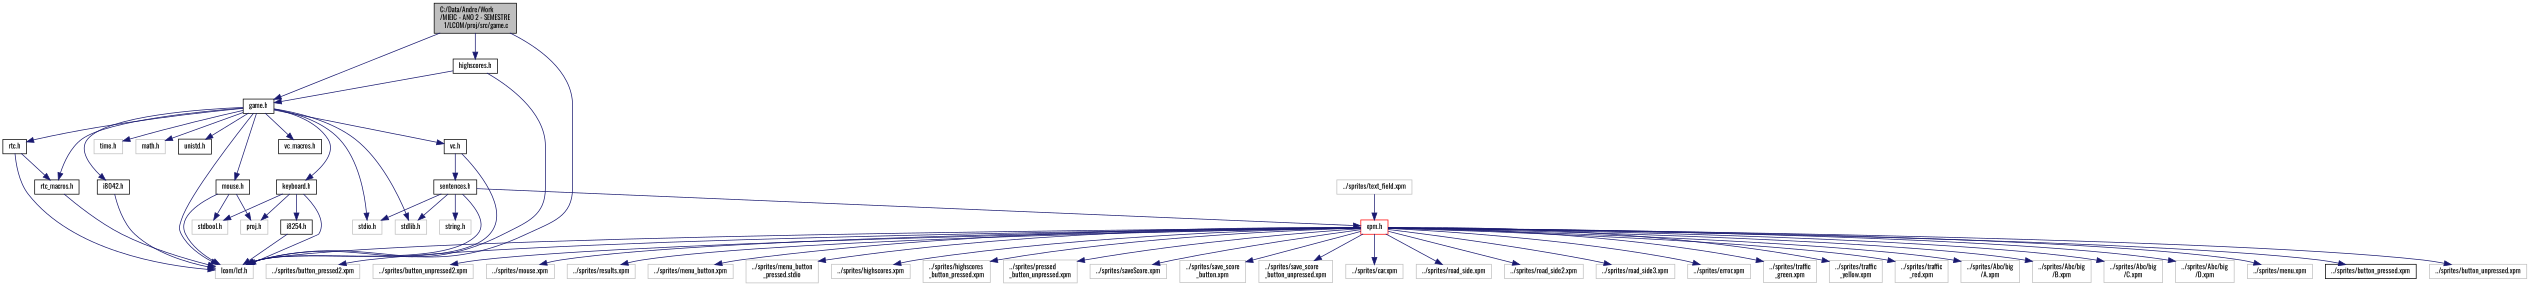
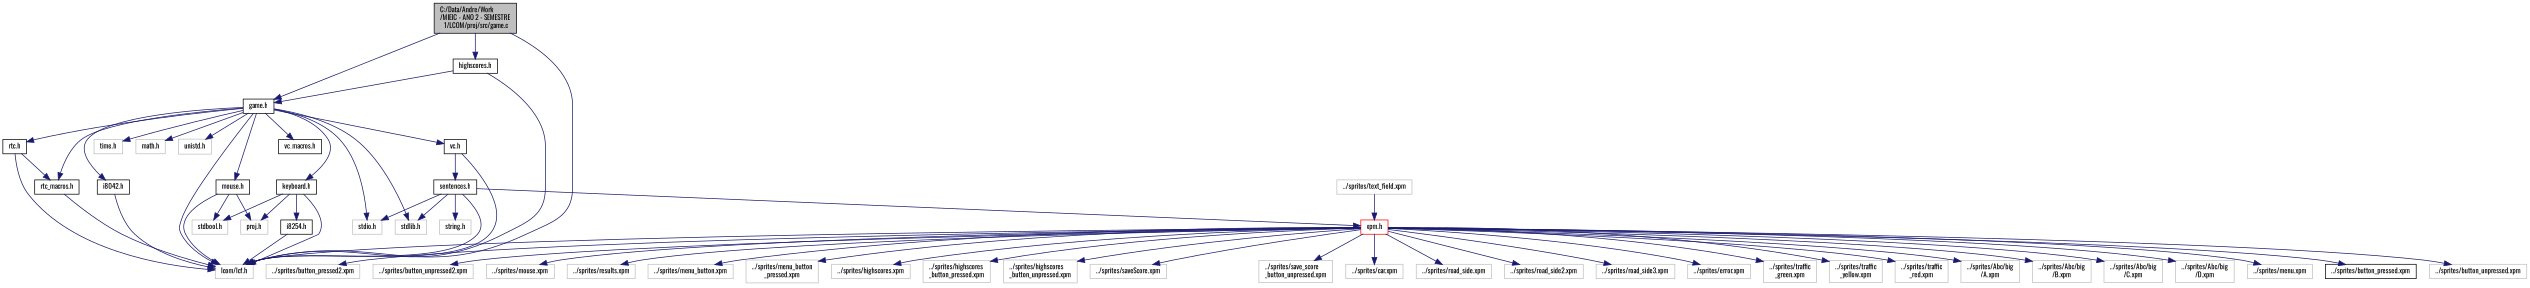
node "unistd.h": color black -> grey75
node "../sprites/menu_button _pressed.stdio": label "../sprites/menu_button _pressed.stdio" -> "../sprites/menu_button _pressed.xpm"
node "../sprites/pressed _button_unpressed.xpm": label "../sprites/pressed _button_unpressed.xpm" -> "../sprites/highscores _button_unpressed.xpm"
node "../sprites/save_score _button.xpm": removed
